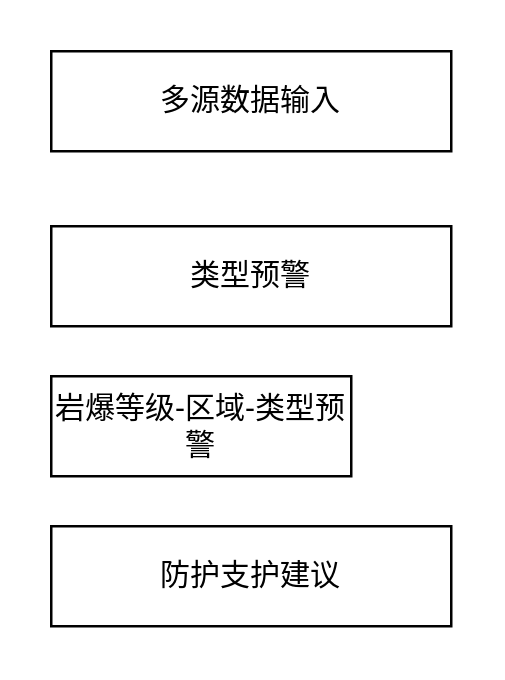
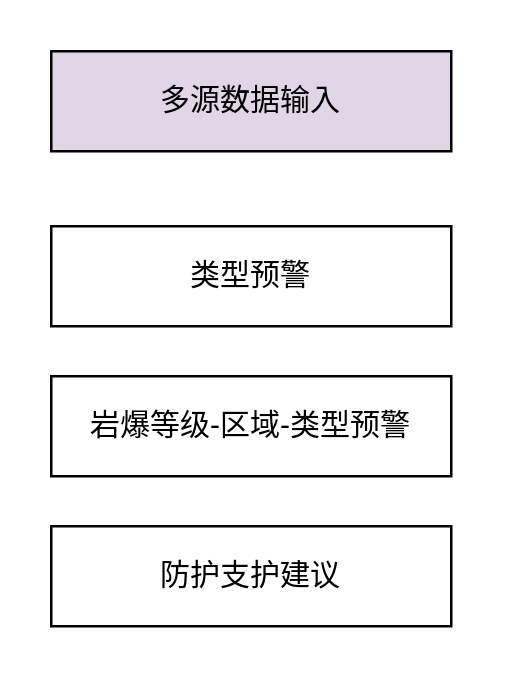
node "多源数据输入": fillcolor #ffffff -> #e1d5e7
node "岩爆等级-区域-类型预警": size 300x100 -> 400x100
